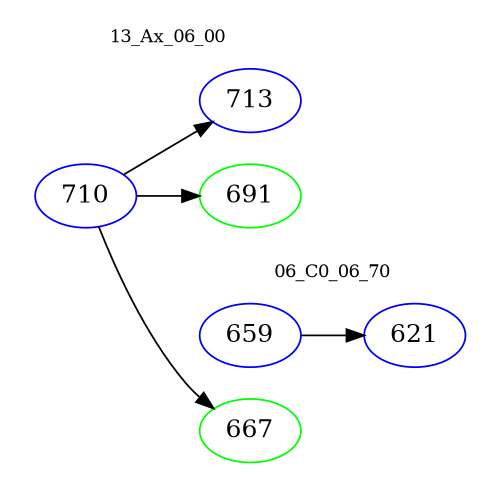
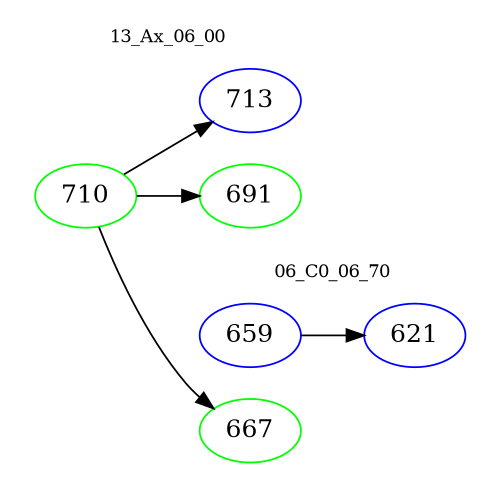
node "710": color blue -> green
